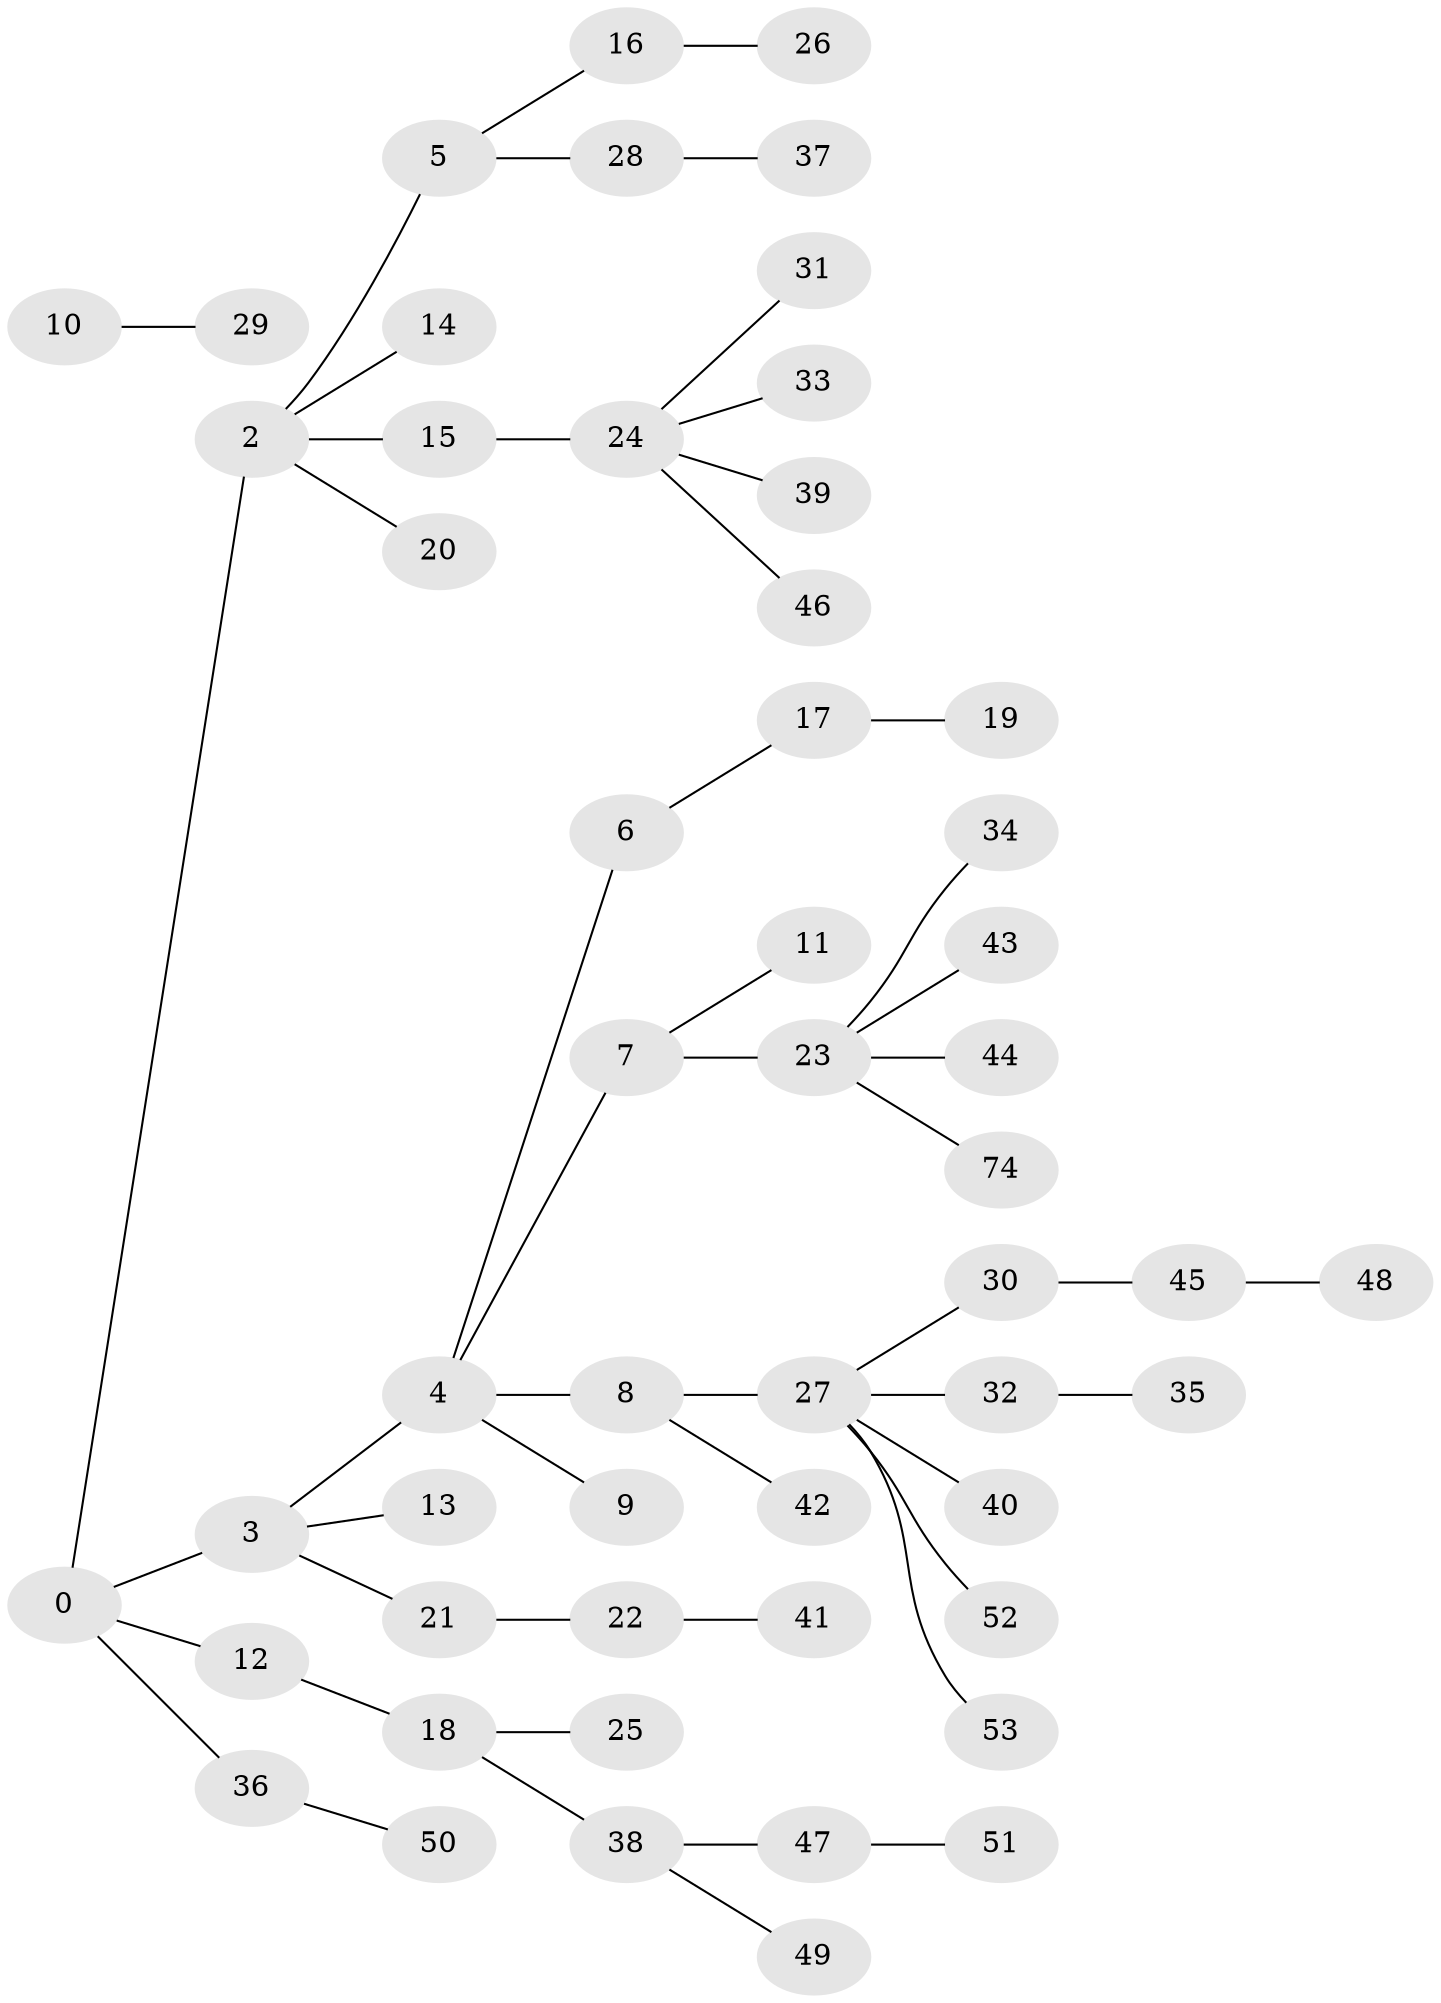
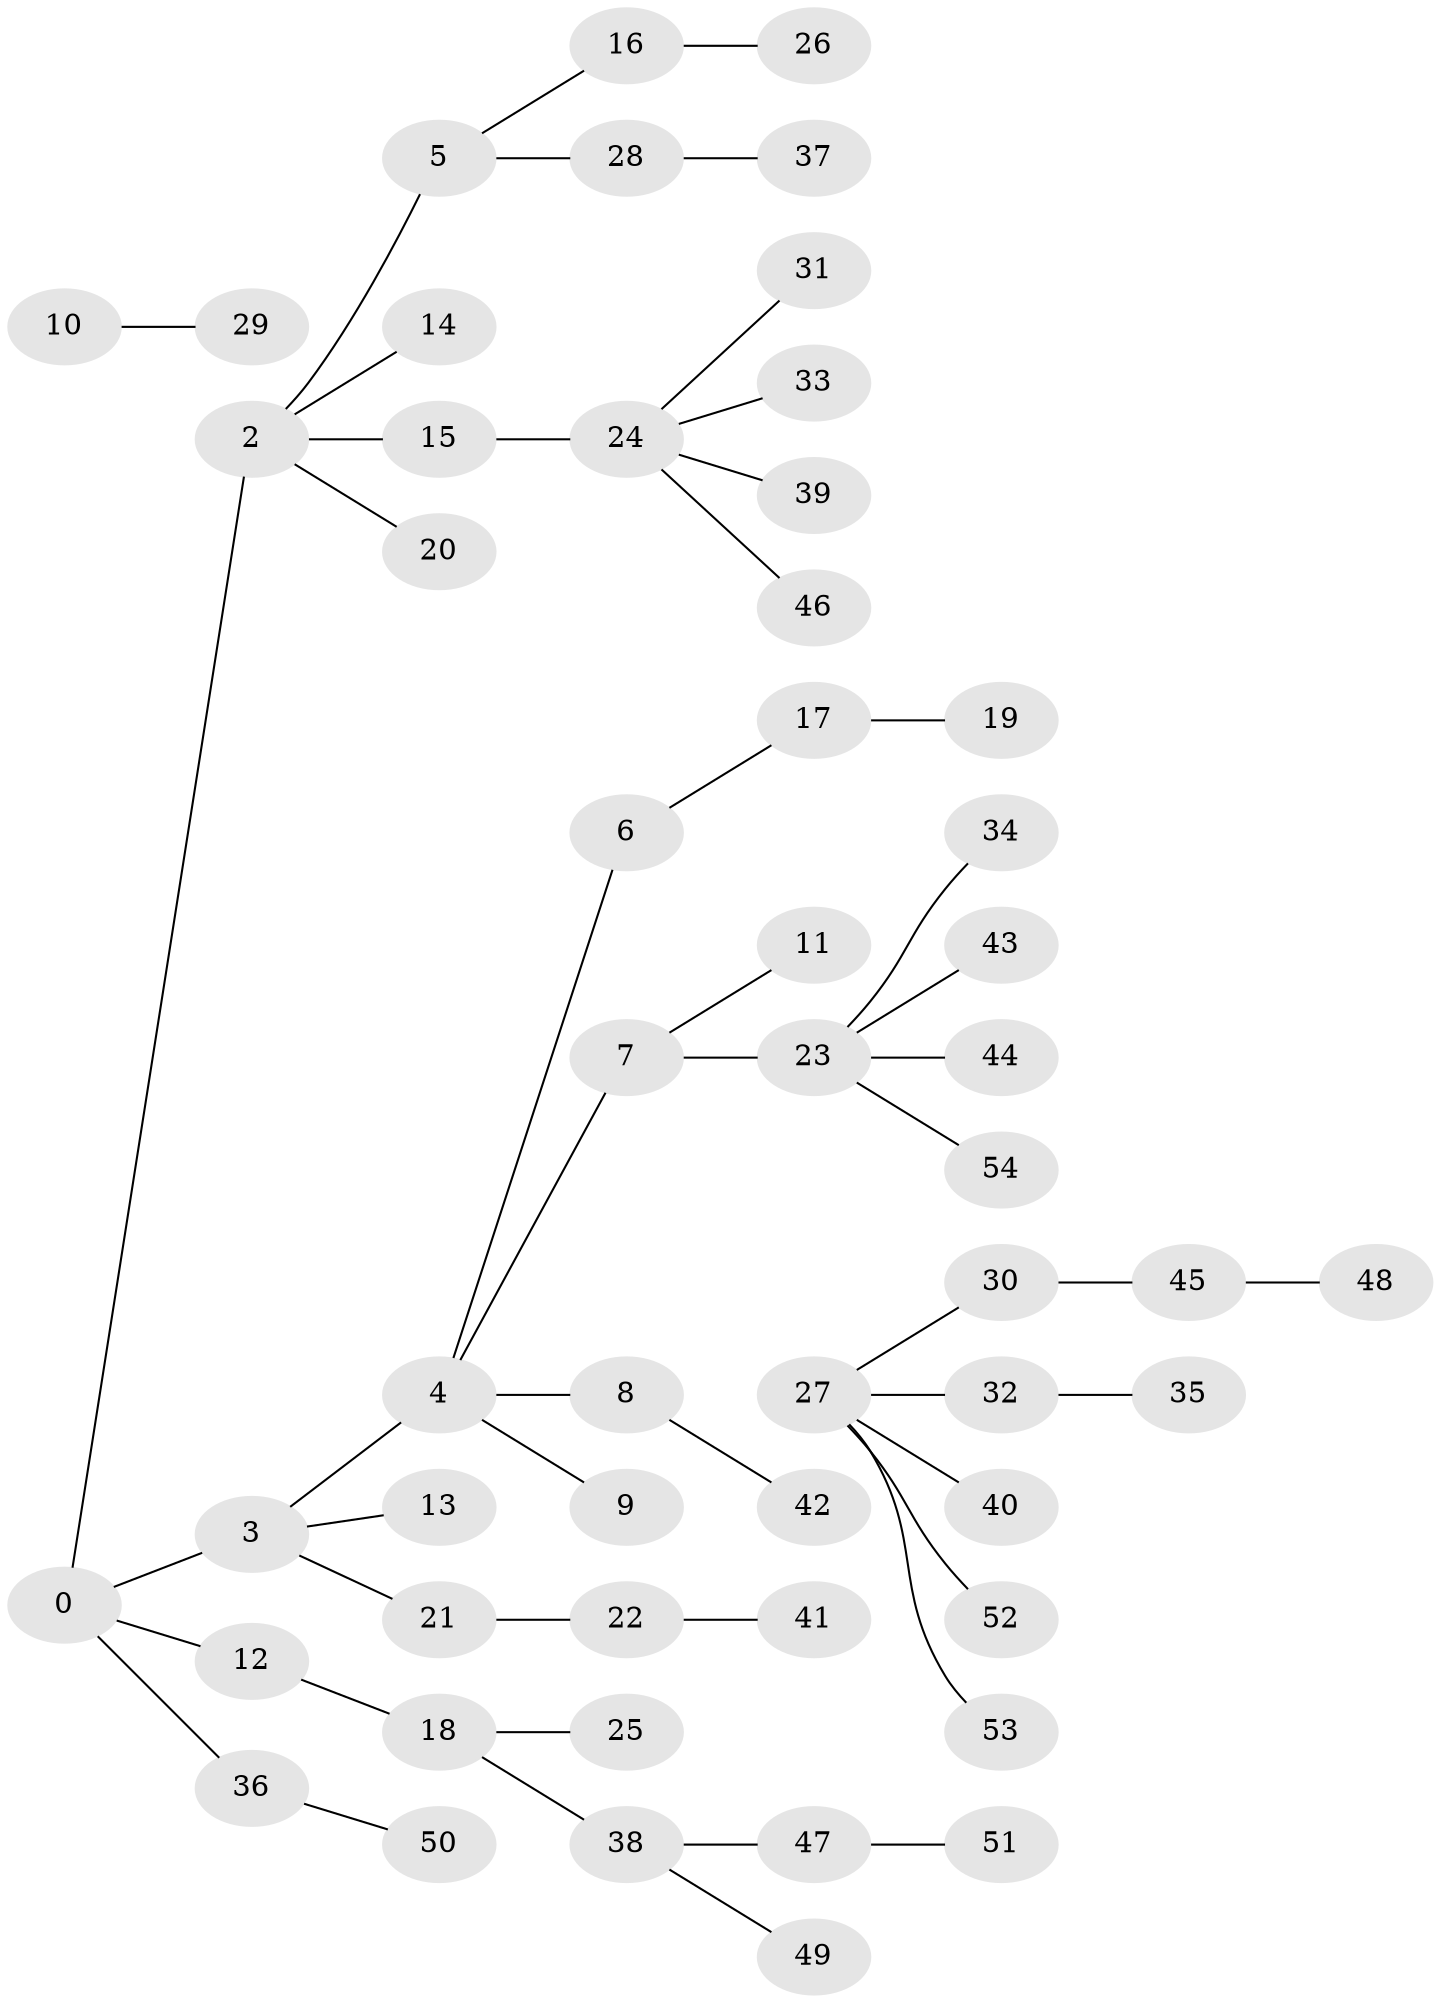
node "74": label "74" -> "54"
edge "8" -- "27": removed
